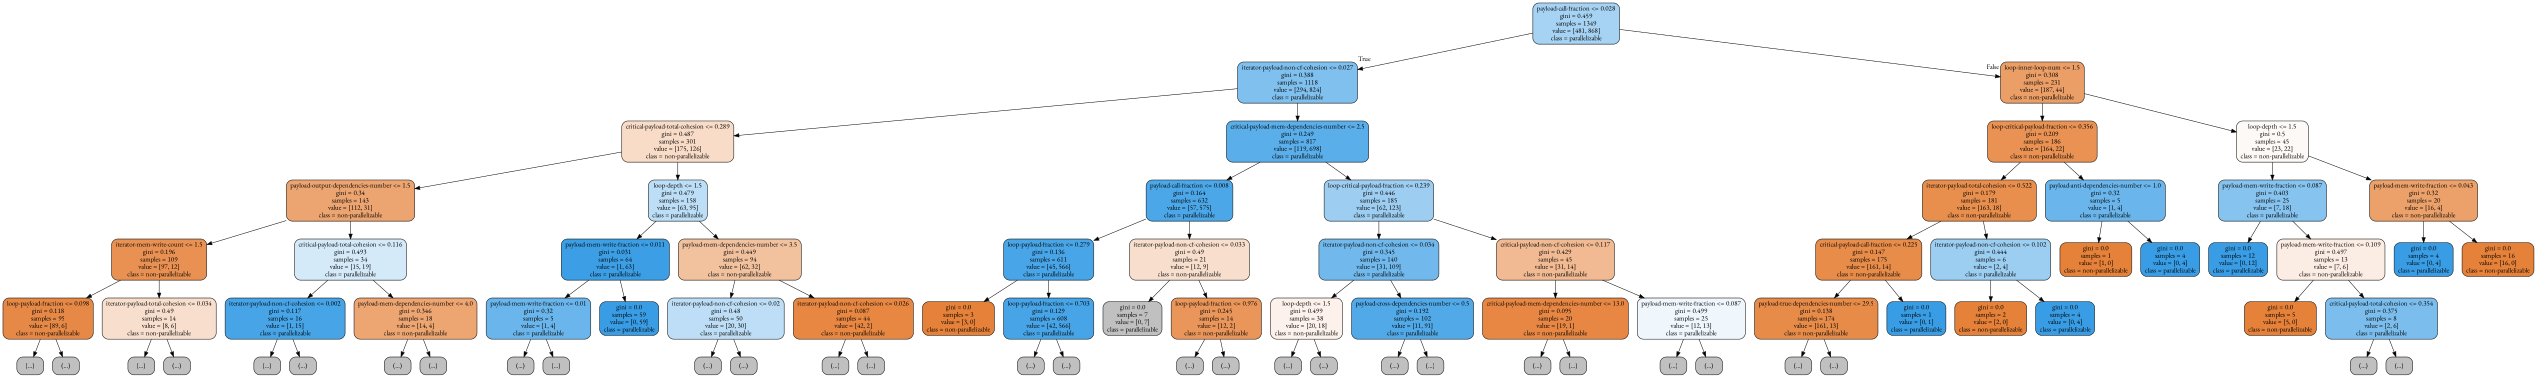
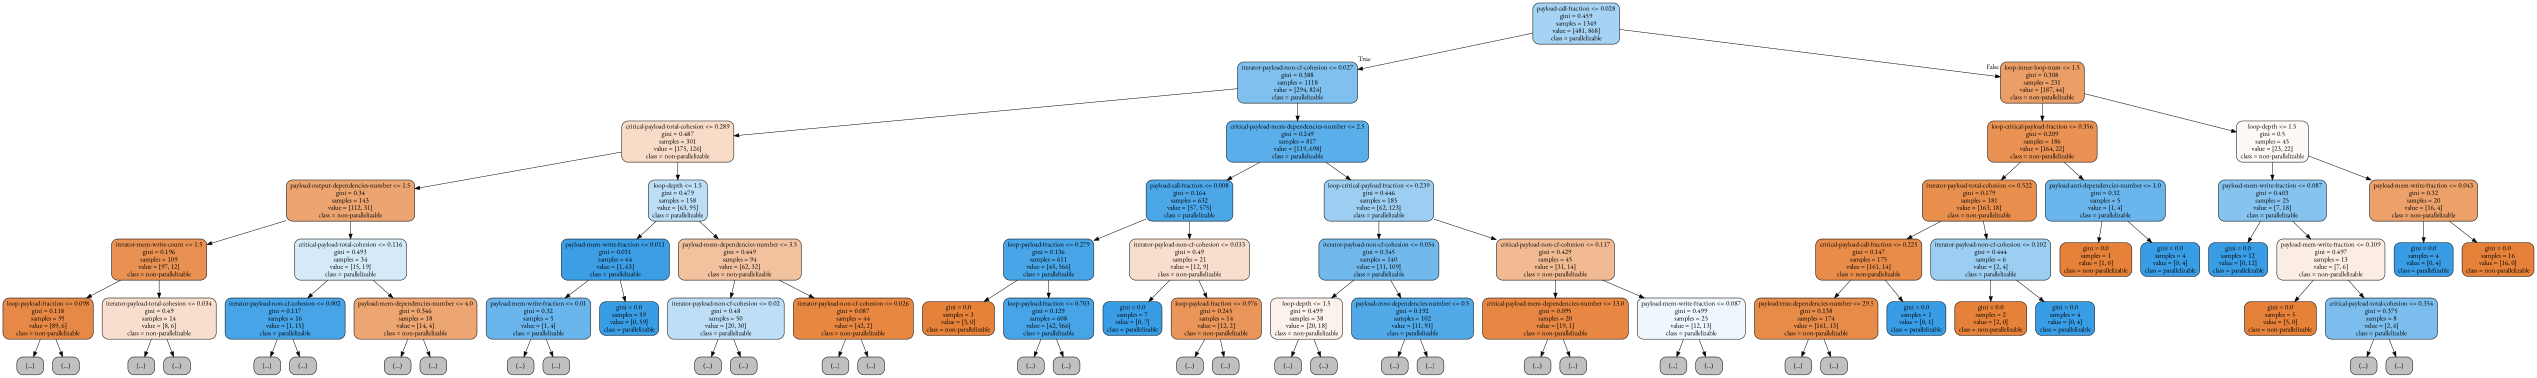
node "gini = 0.0 samples = 7 value = [0, 7] class = parallelizable": fillcolor #c0c0c0 -> #399de5ff
